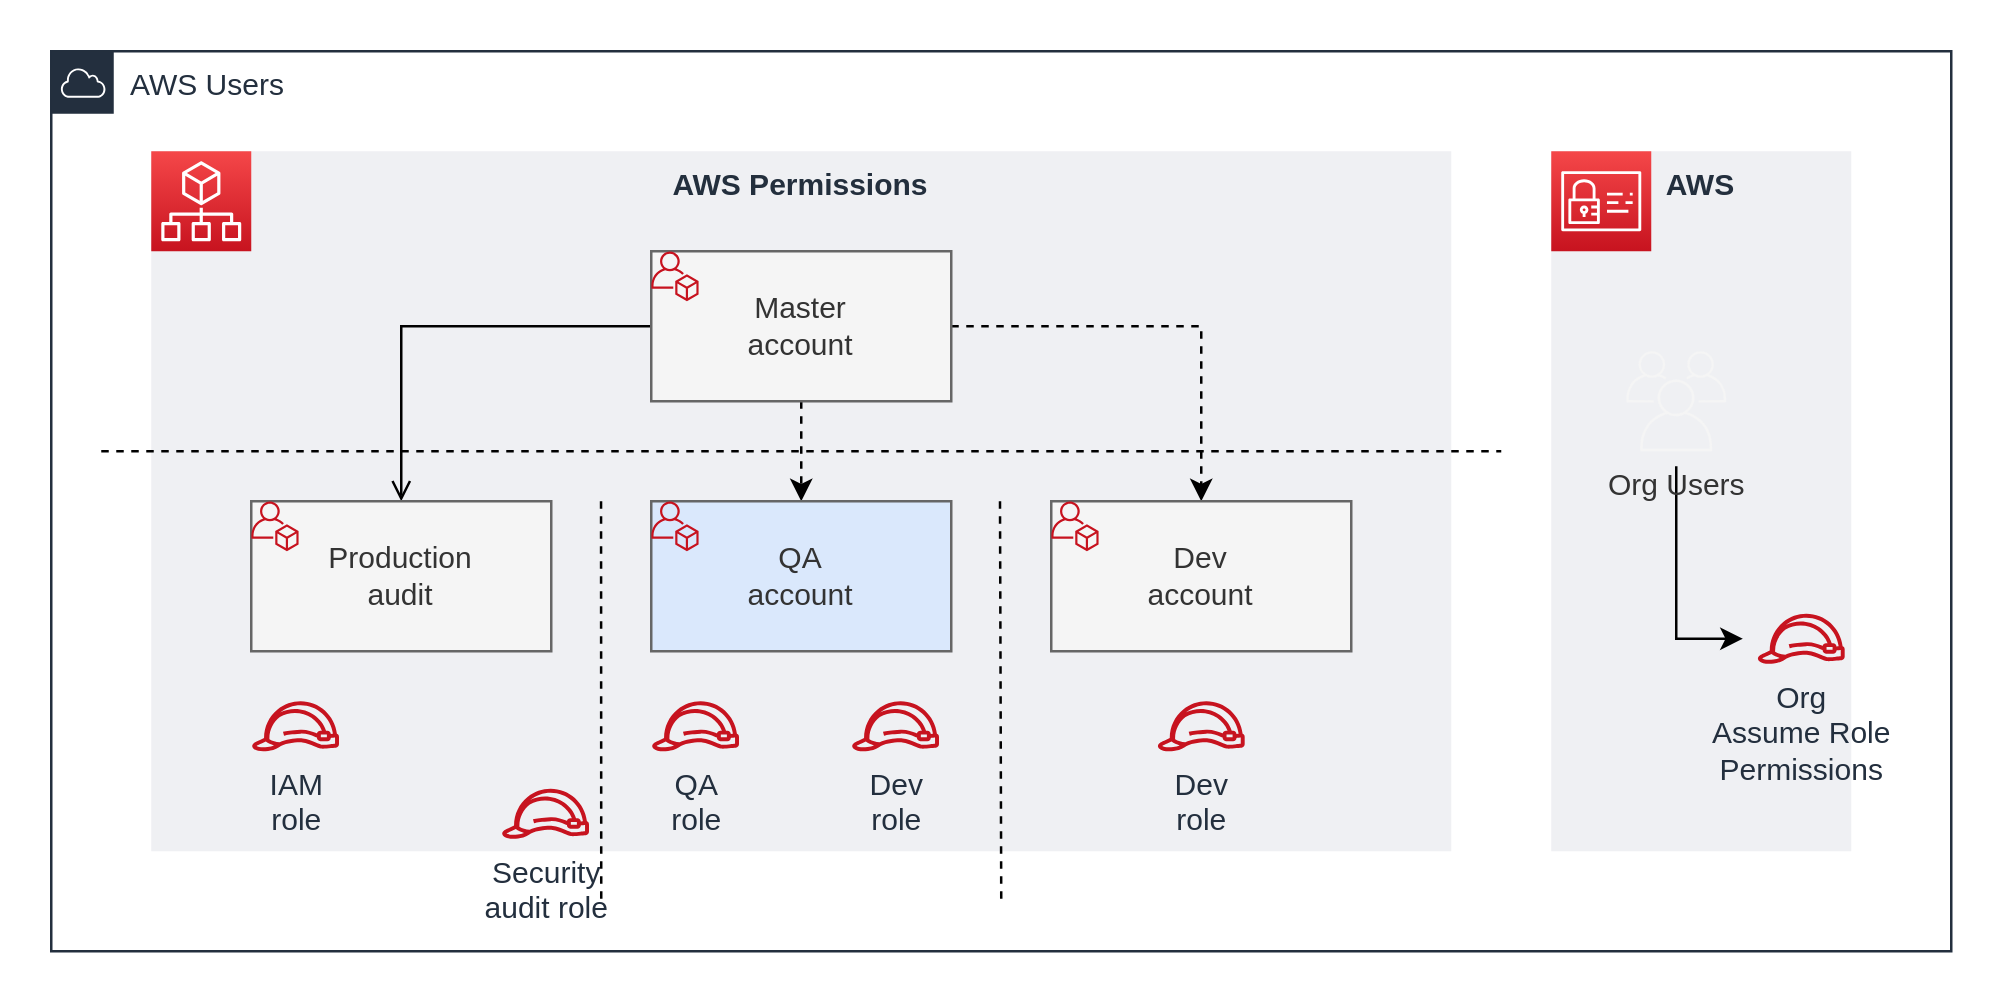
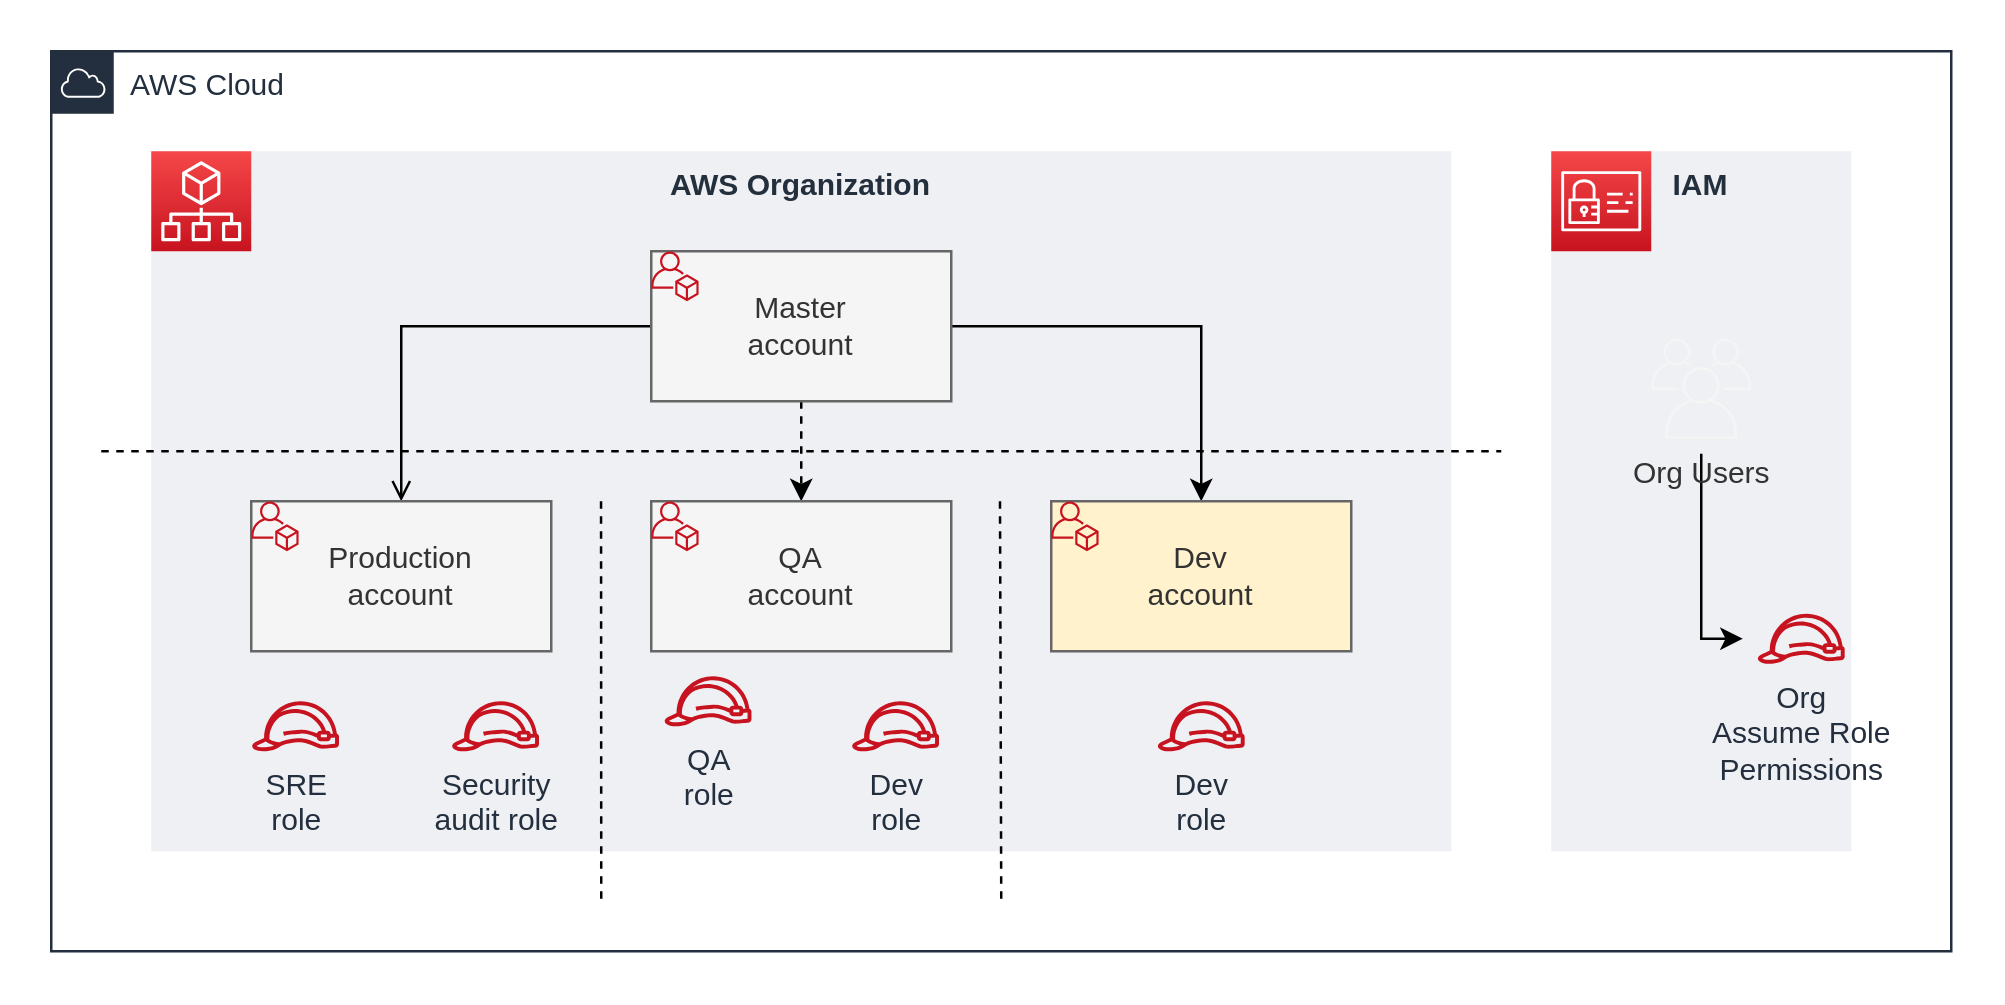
node "AWS Users": label "AWS Users" -> "AWS Cloud"
node "AWS Permissions": label "AWS Permissions" -> "AWS Organization"
node "AWS": label "AWS" -> "IAM"
edge "Master account" -> "Dev account": style dashed -> solid
node "Org Users": moved (1676, 401) -> (1701, 389)
node "Production audit": label "Production audit" -> "Production account"
node "QA account": fillcolor #dae8fc -> #f5f5f5
node "Dev account": fillcolor #f5f5f5 -> #fff2cc
node "QA role": moved (696, 726) -> (708, 701)
node "IAM role": label "IAM role" -> "SRE role"
node "Security audit role": moved (546, 814) -> (496, 726)
